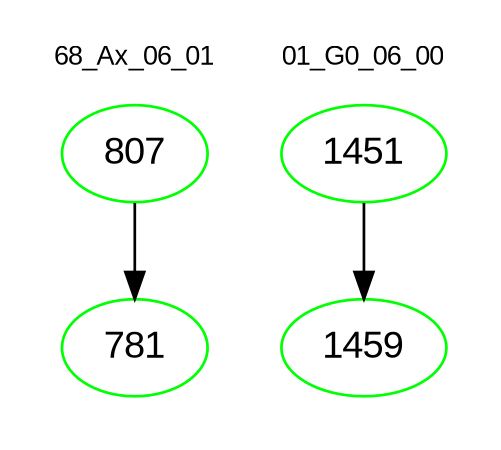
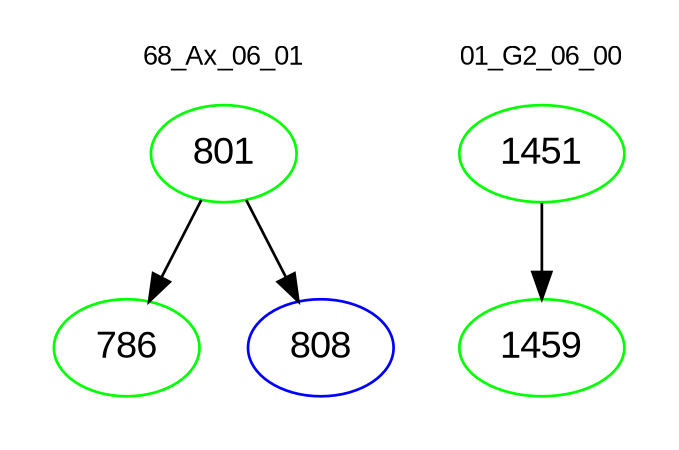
cluster "01_G0_06_00": label "01_G0_06_00" -> "01_G2_06_00"
node "807": label "807" -> "801"
node "781": label "781" -> "786"
node "808": added
